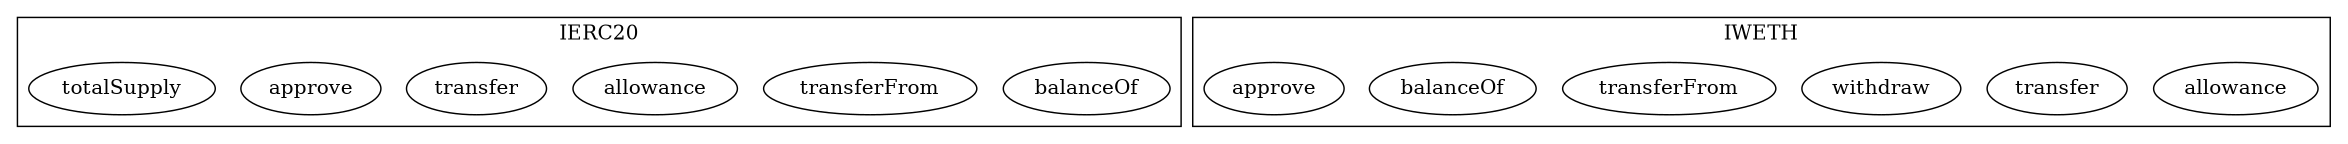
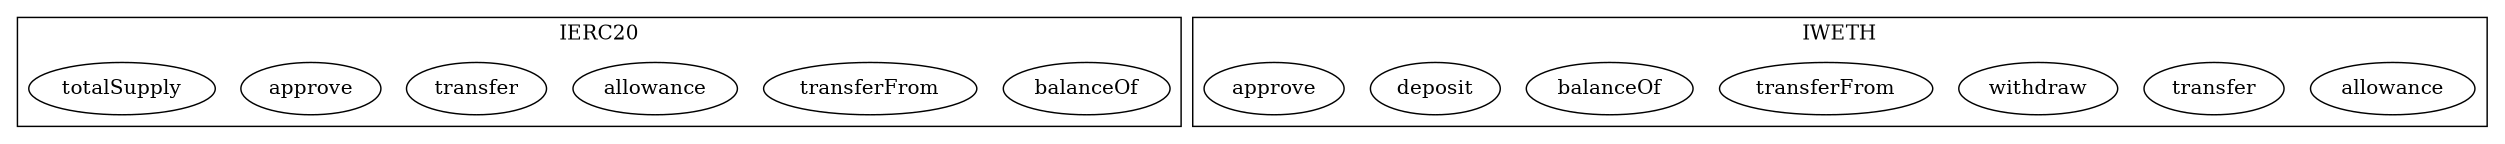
node "deposit": added
